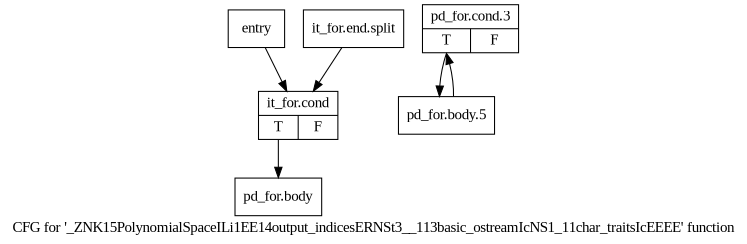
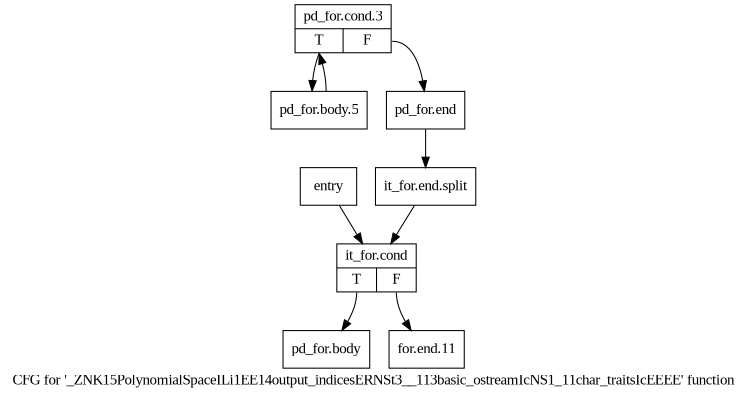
node "pd_for.end": added
node "for.end.11": added
